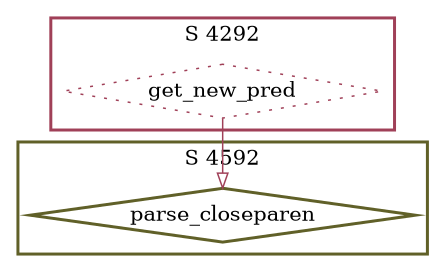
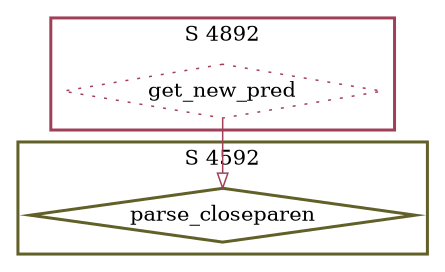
cluster "S 4292": label "S 4292" -> "S 4892"
